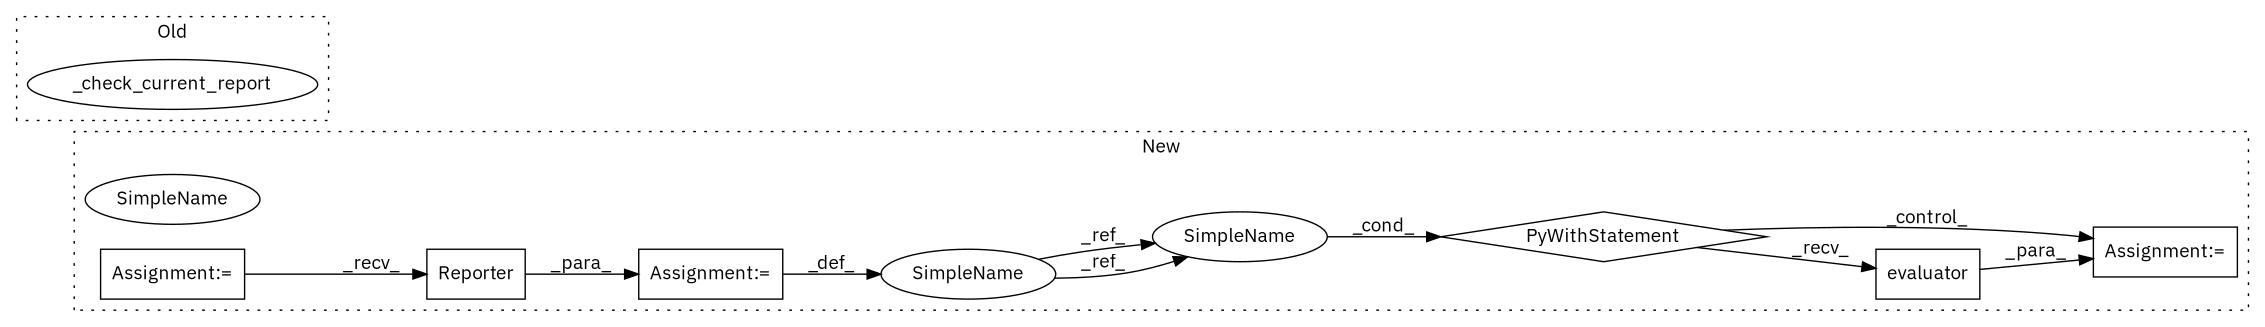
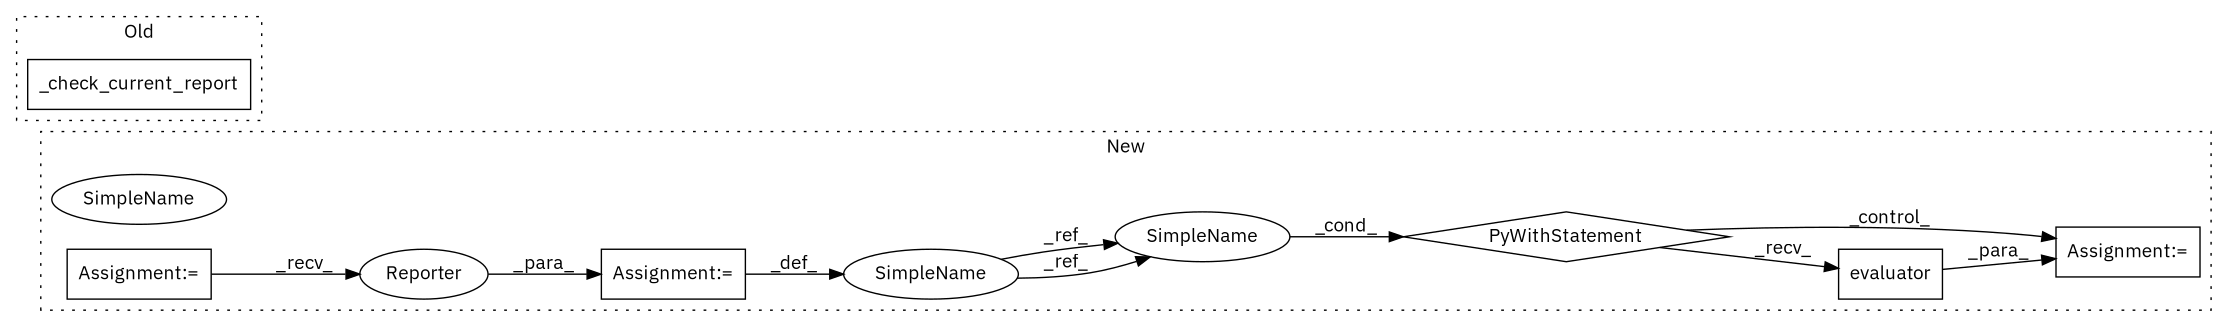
node "_check_current_report": shape ellipse -> box
node "Reporter": shape box -> ellipse
